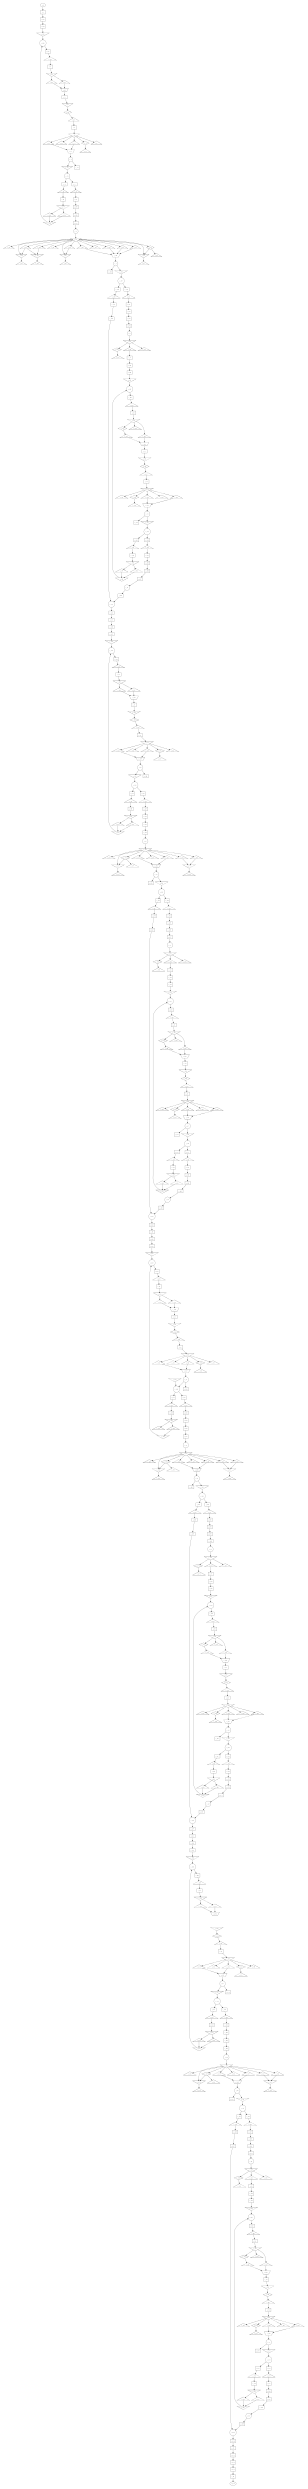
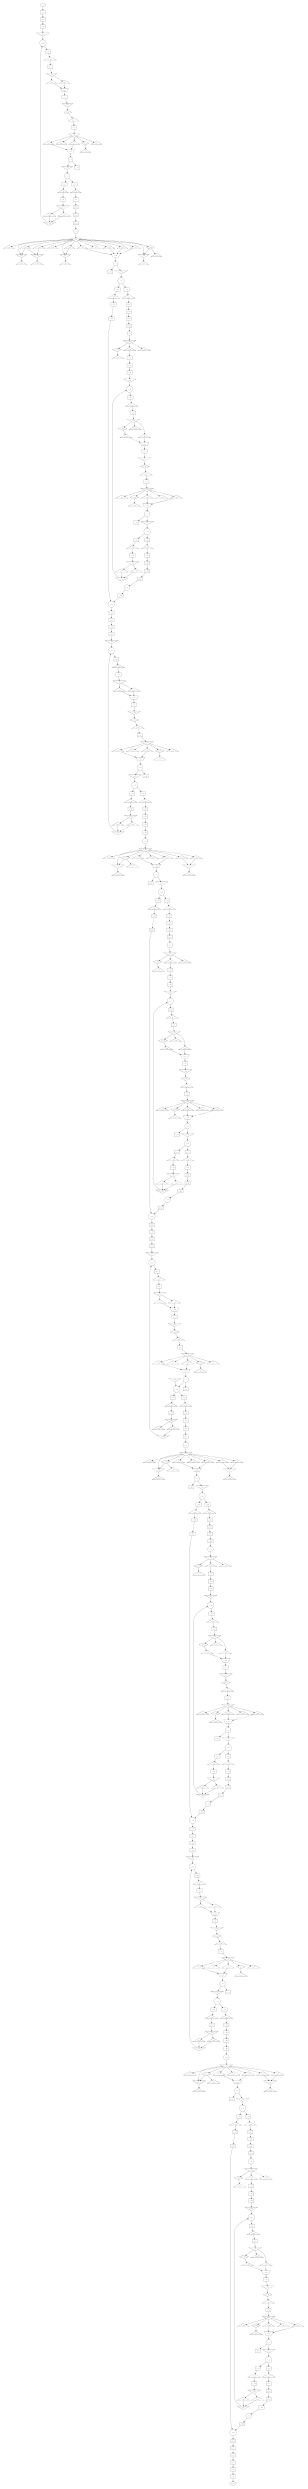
node "e_45": added
